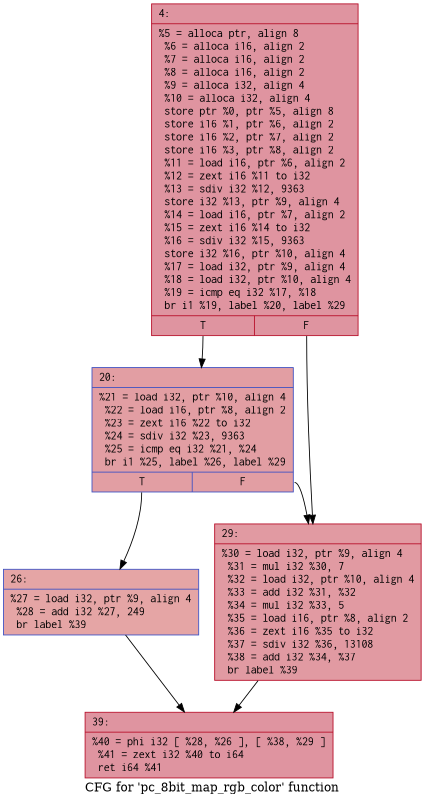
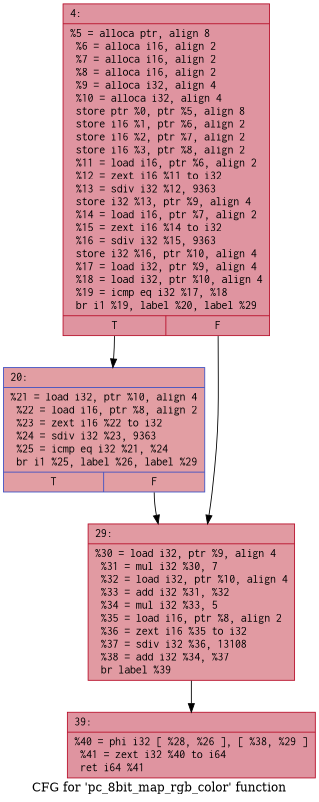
node "26:": removed
